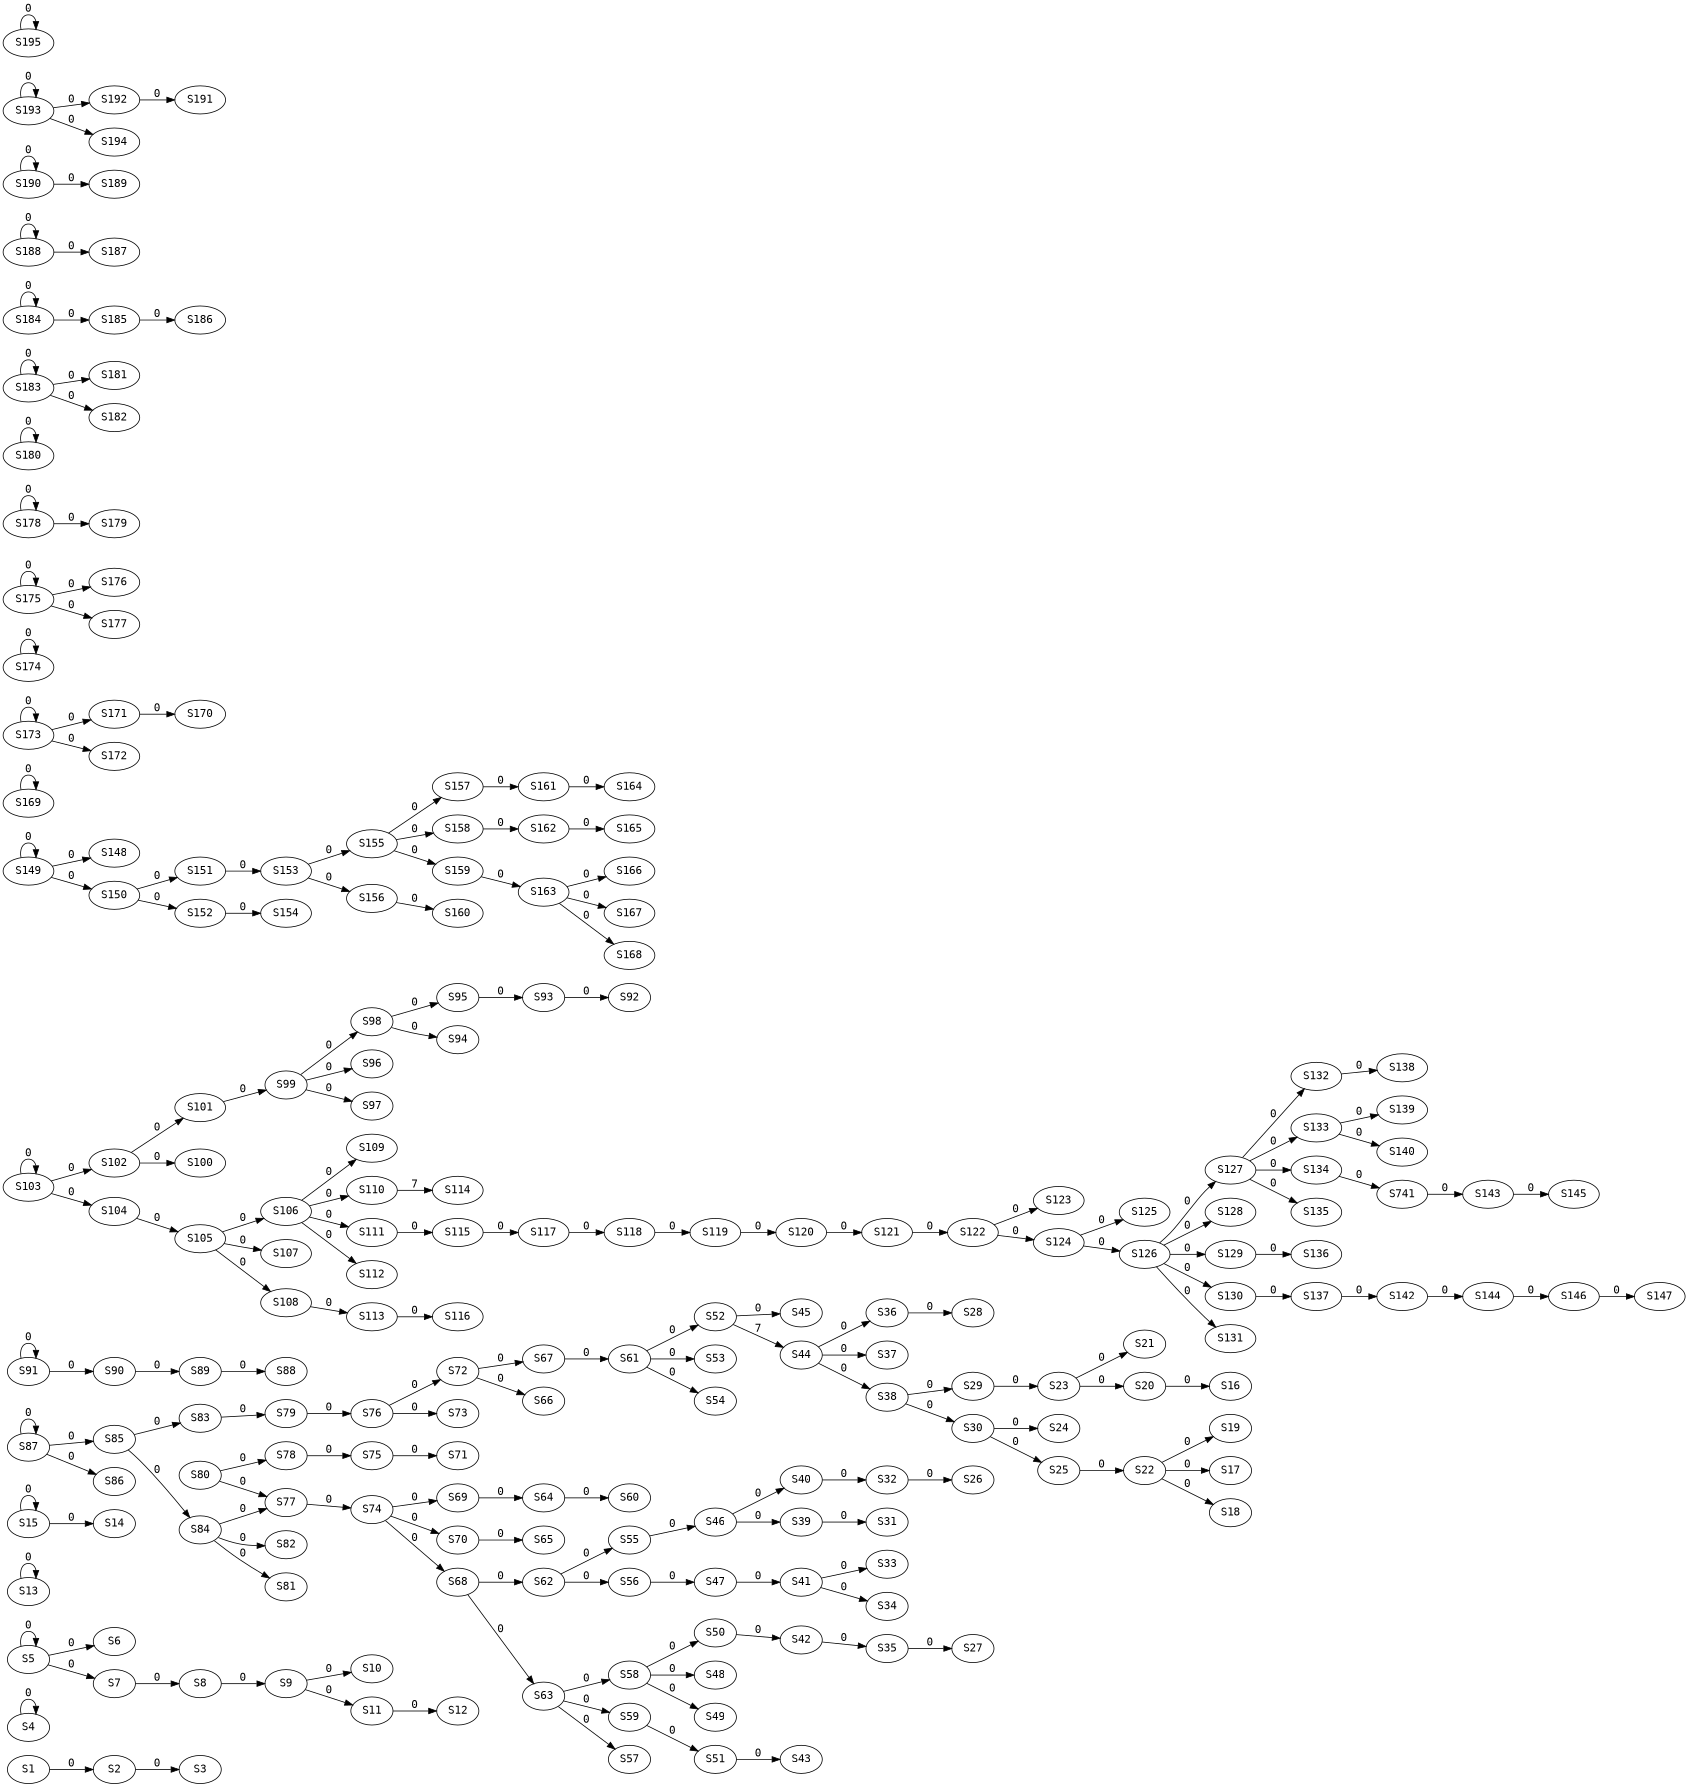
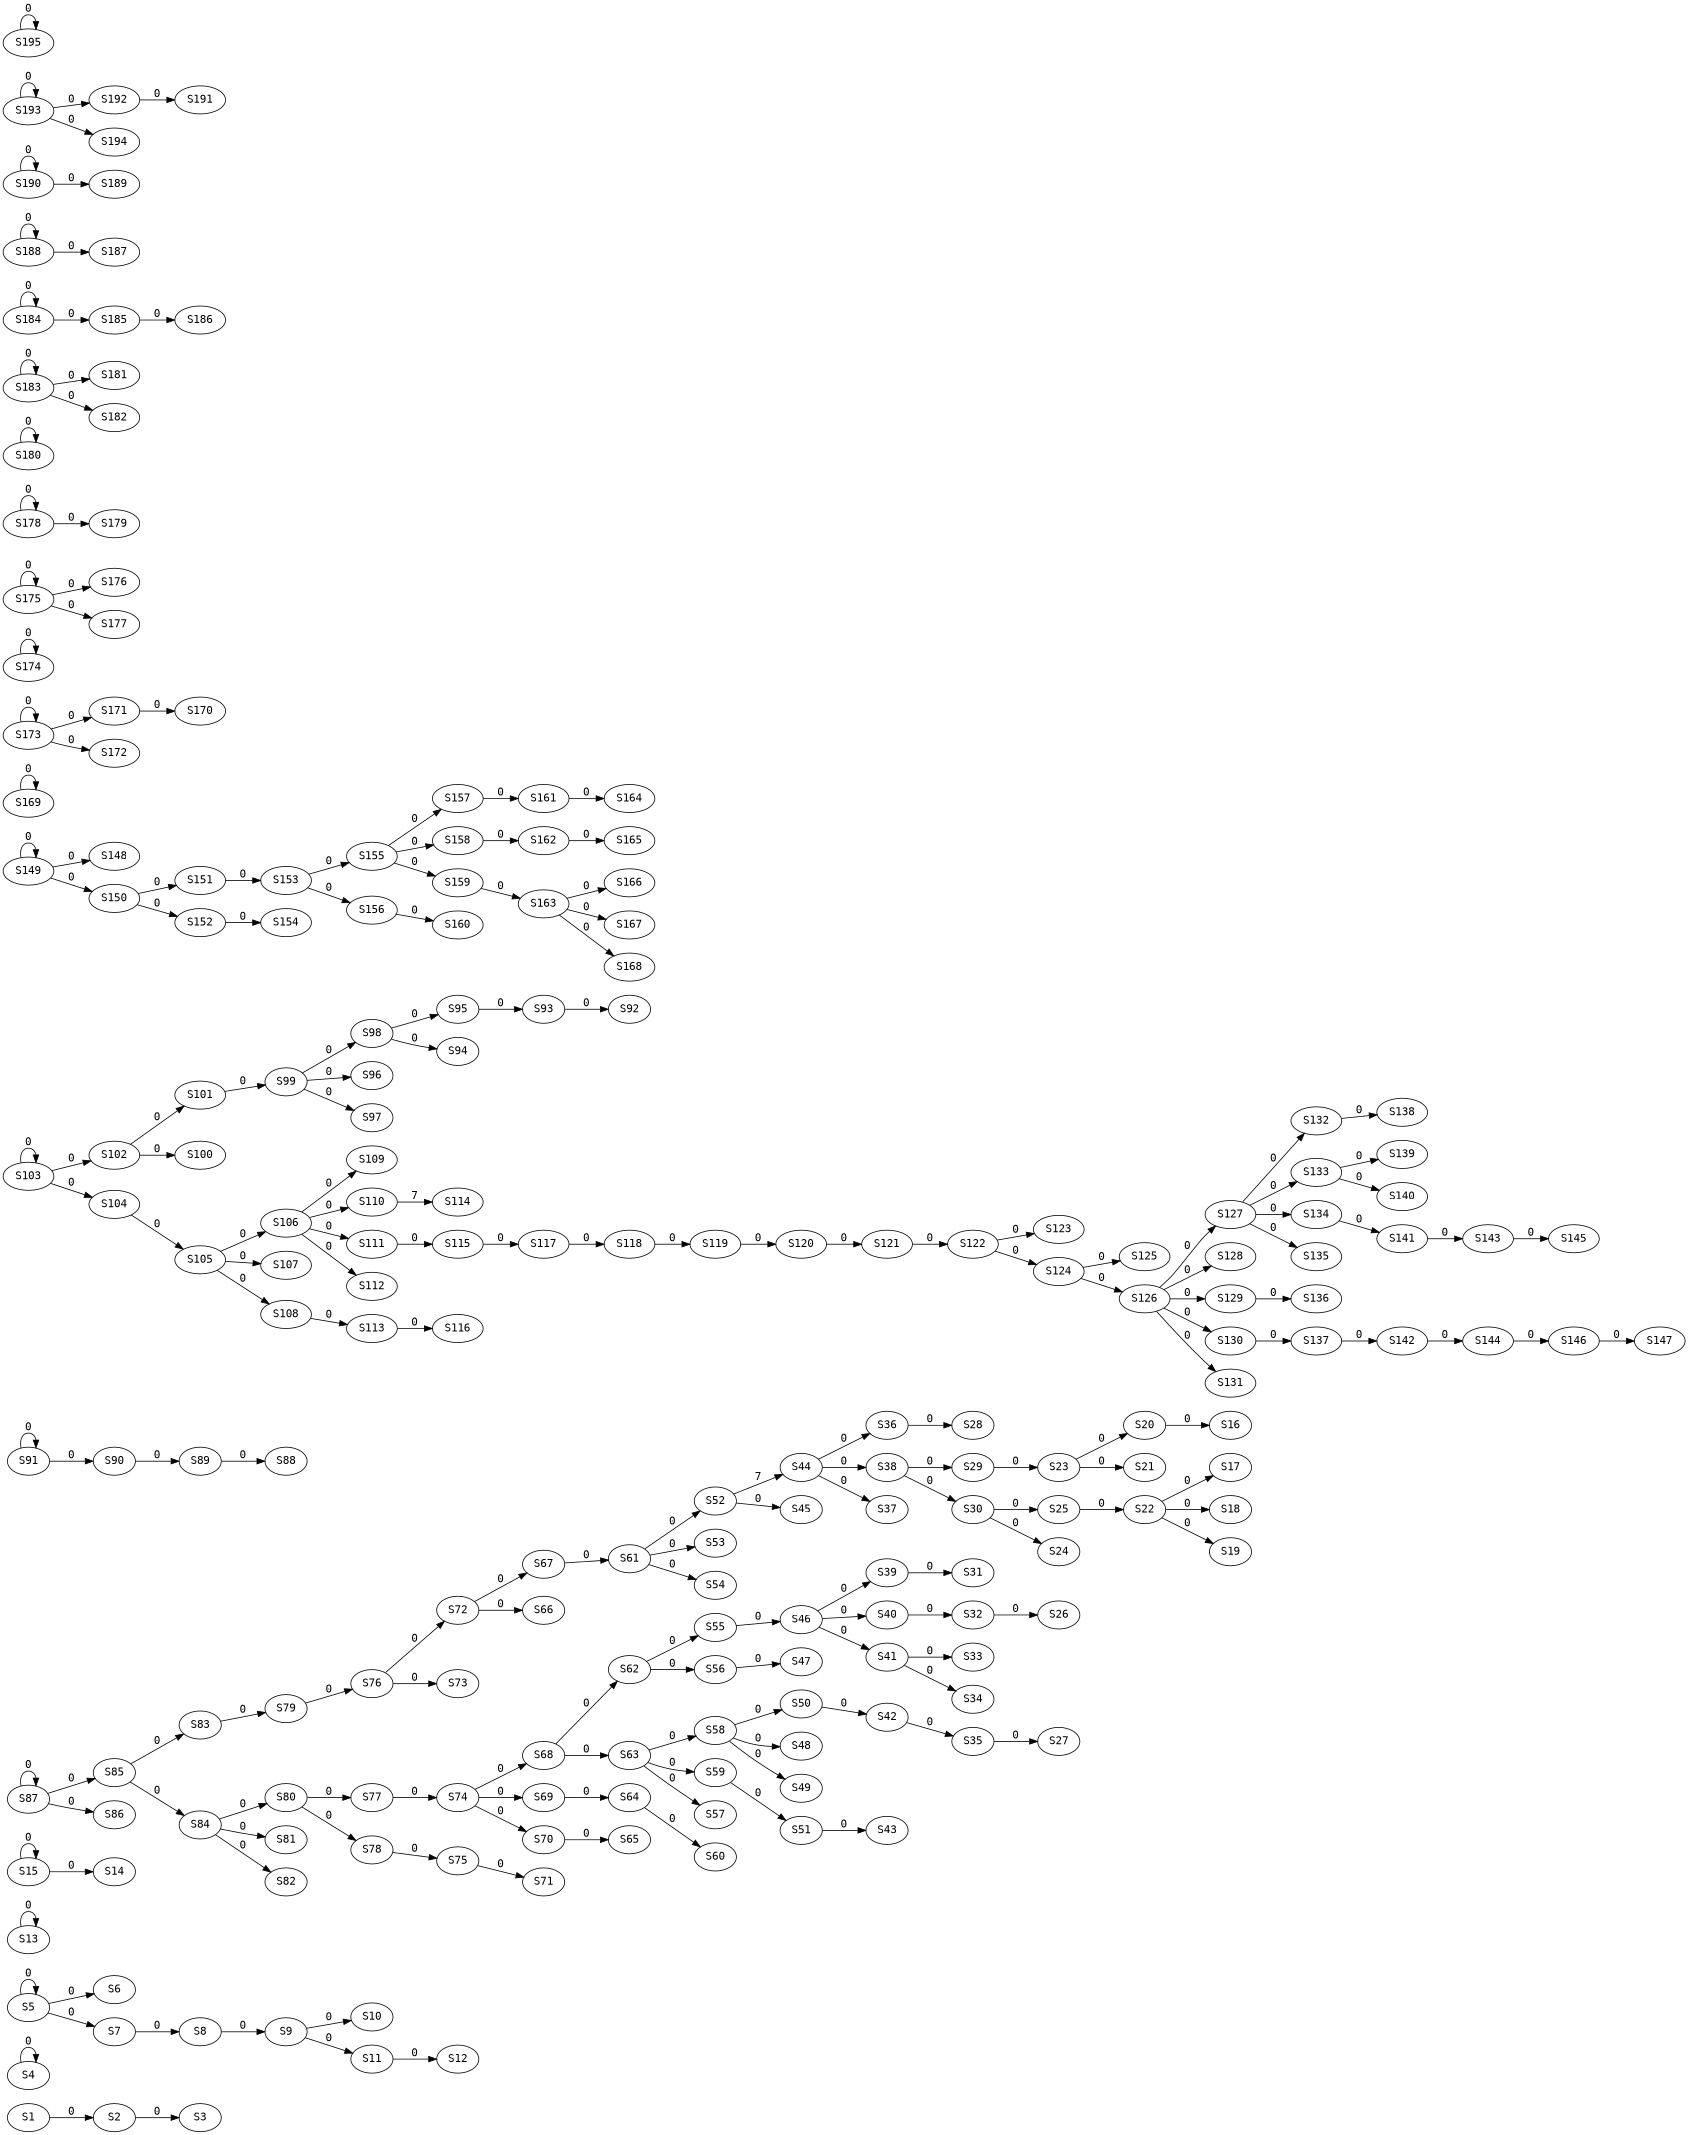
node "S741": label "S741" -> "S141"
edge "S84" -> "S77": now "S84" -> "S80"
edge "S47" -> "S41": now "S46" -> "S41"
